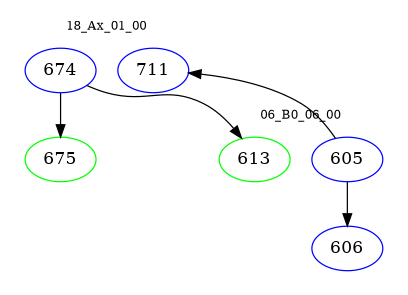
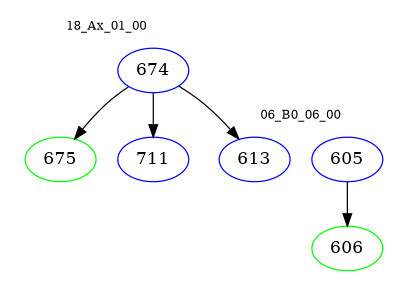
edge "605" -> "711": now "674" -> "711"
node "613": color green -> blue
node "606": color blue -> green
